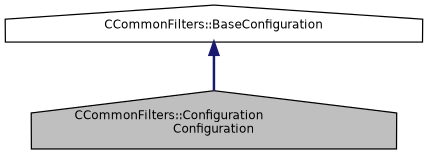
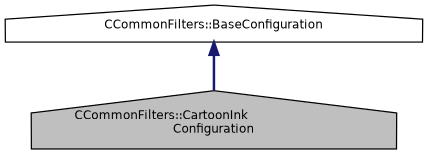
node "CCommonFilters::Configuration Configuration": label "CCommonFilters::Configuration Configuration" -> "CCommonFilters::CartoonInk Configuration"
